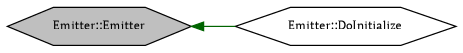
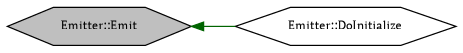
node "Emitter::Emitter": label "Emitter::Emitter" -> "Emitter::Emit"
